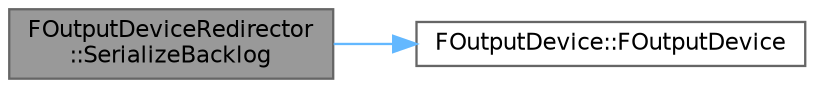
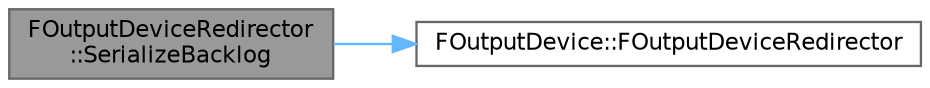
node "FOutputDevice::FOutputDevice": label "FOutputDevice::FOutputDevice" -> "FOutputDevice::FOutputDeviceRedirector"
